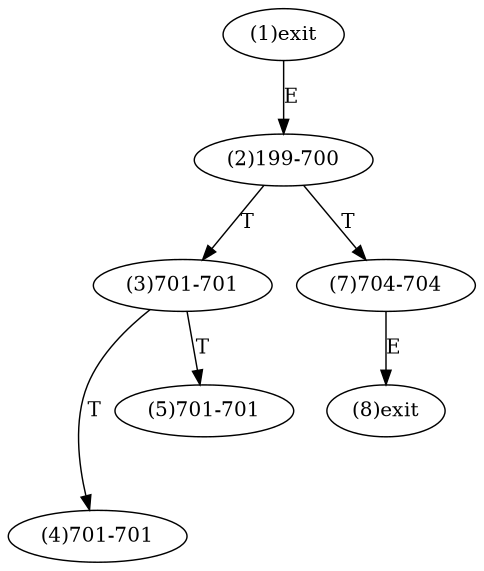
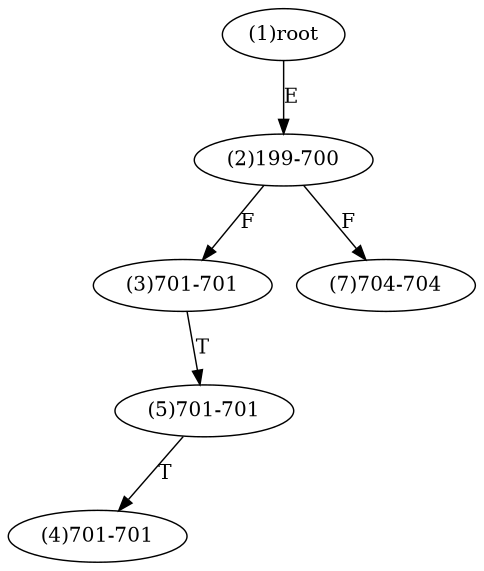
node "(1)exit": label "(1)exit" -> "(1)root"
edge "(2)199-700" -> "(3)701-701": label "T" -> "F"
edge "(2)199-700" -> "(7)704-704": label "T" -> "F"
edge "(3)701-701" -> "(4)701-701": now "(5)701-701" -> "(4)701-701"
node "(8)exit": removed
